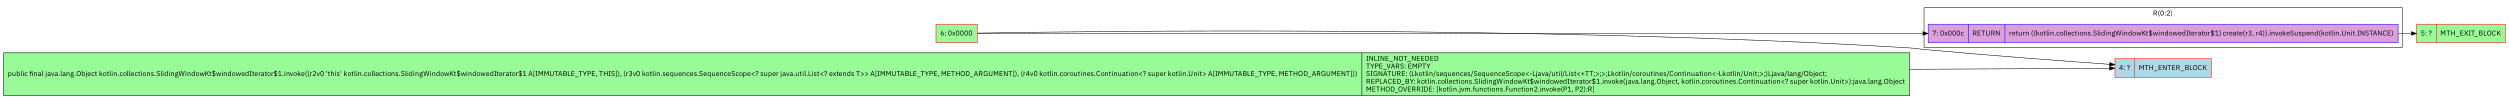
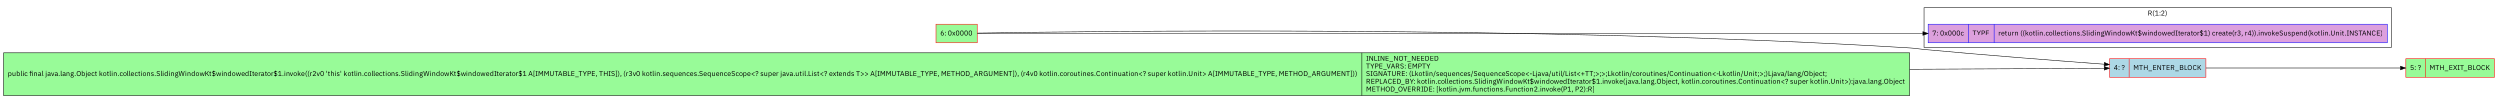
cluster "R(0:2)": label "R(0:2)" -> "R(1:2)"
node "7: 0x000c": text "RETURN" -> "TYPE"
edge "7: 0x000c" -> "5: ?": now "4: ?" -> "5: ?"
